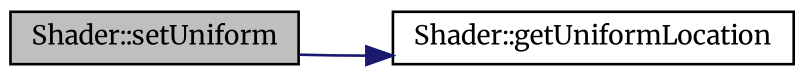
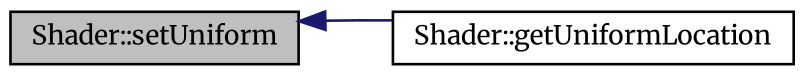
edge "Shader::setUniform" -> "Shader::getUniformLocation": reversed
